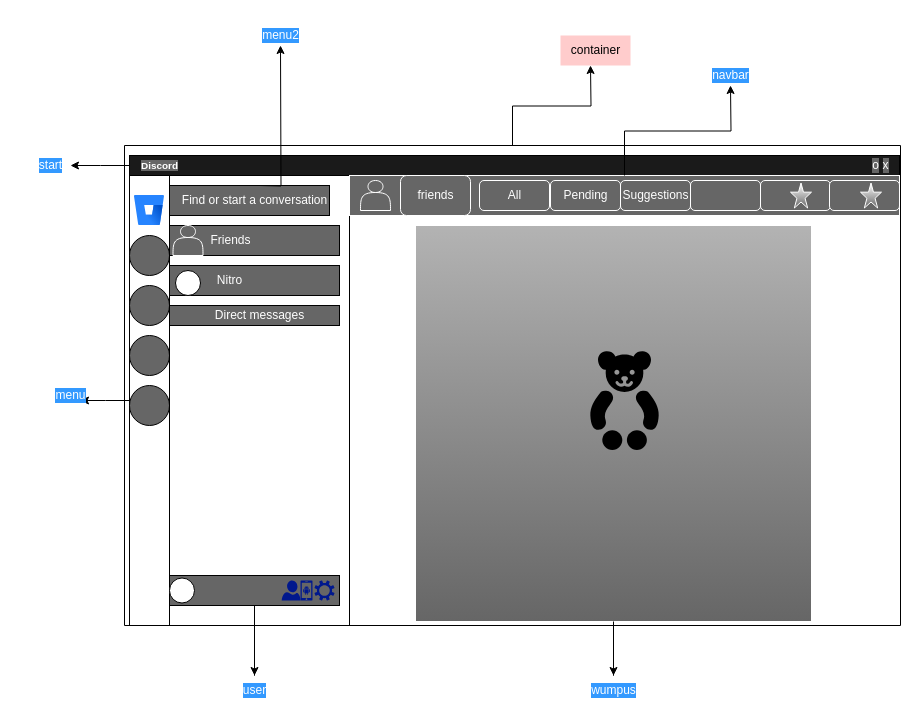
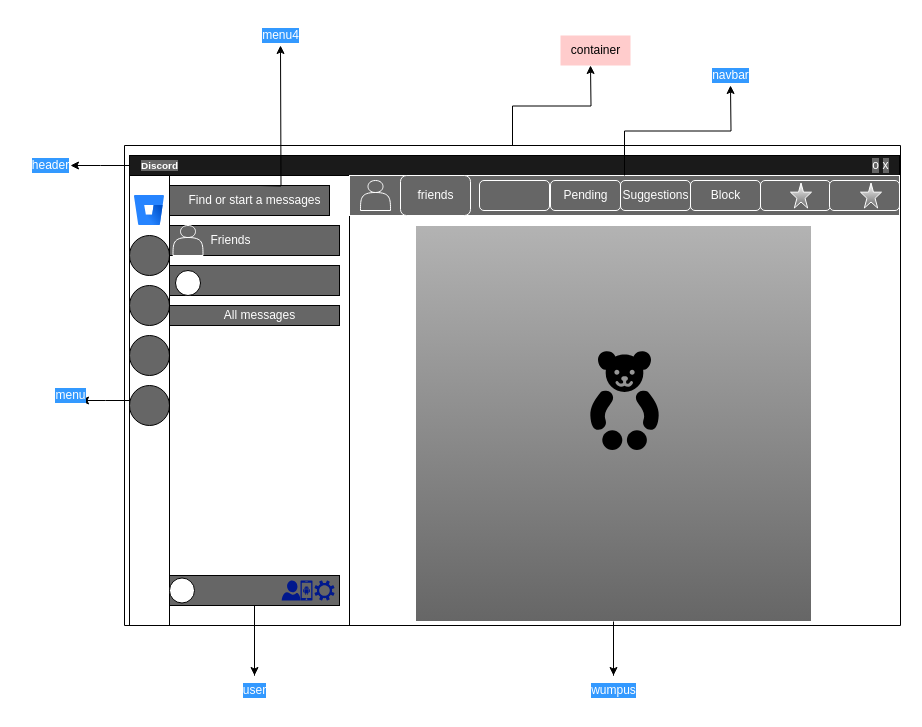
node "menu2": label "menu2" -> "menu4"
node "start": label "start" -> "header"
node "All": removed
node "Block": added
node "Find or start a conversation": label "Find or start a conversation" -> "Find or start a messages"
node "Nitro": removed
node "Direct messages": label "Direct messages" -> "All messages"
